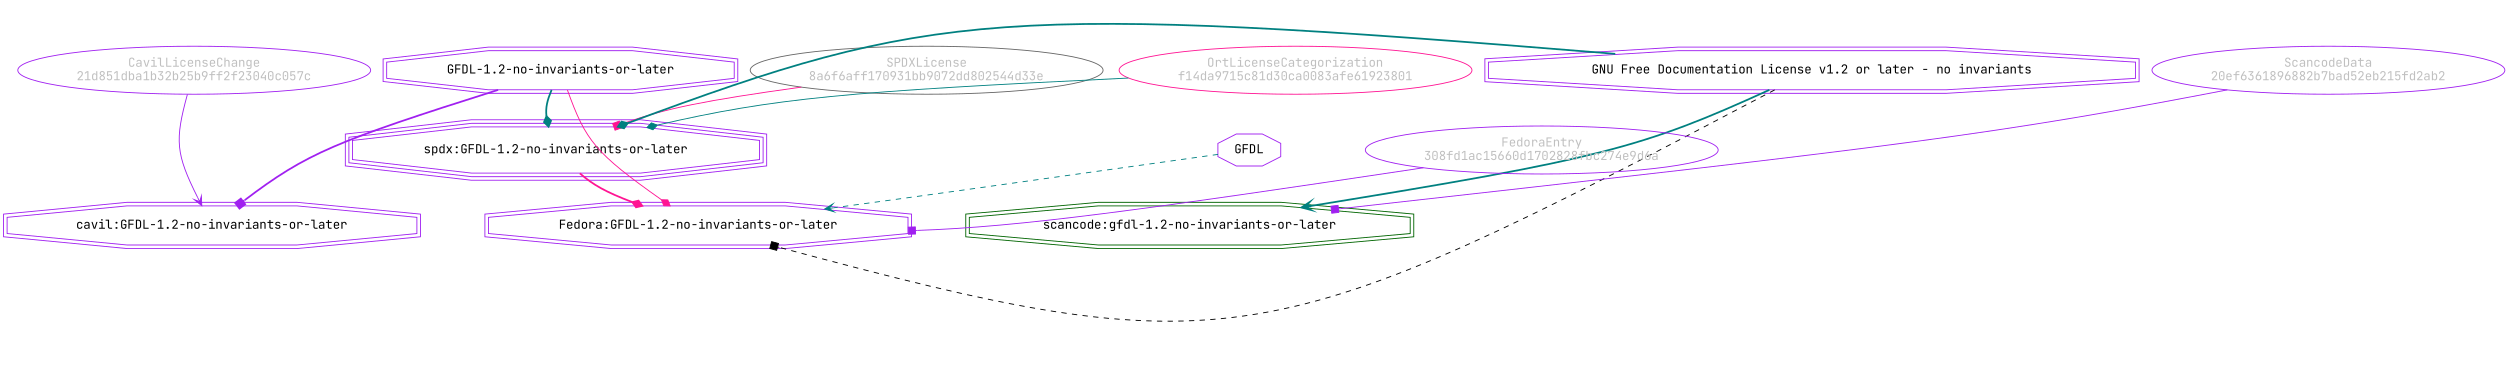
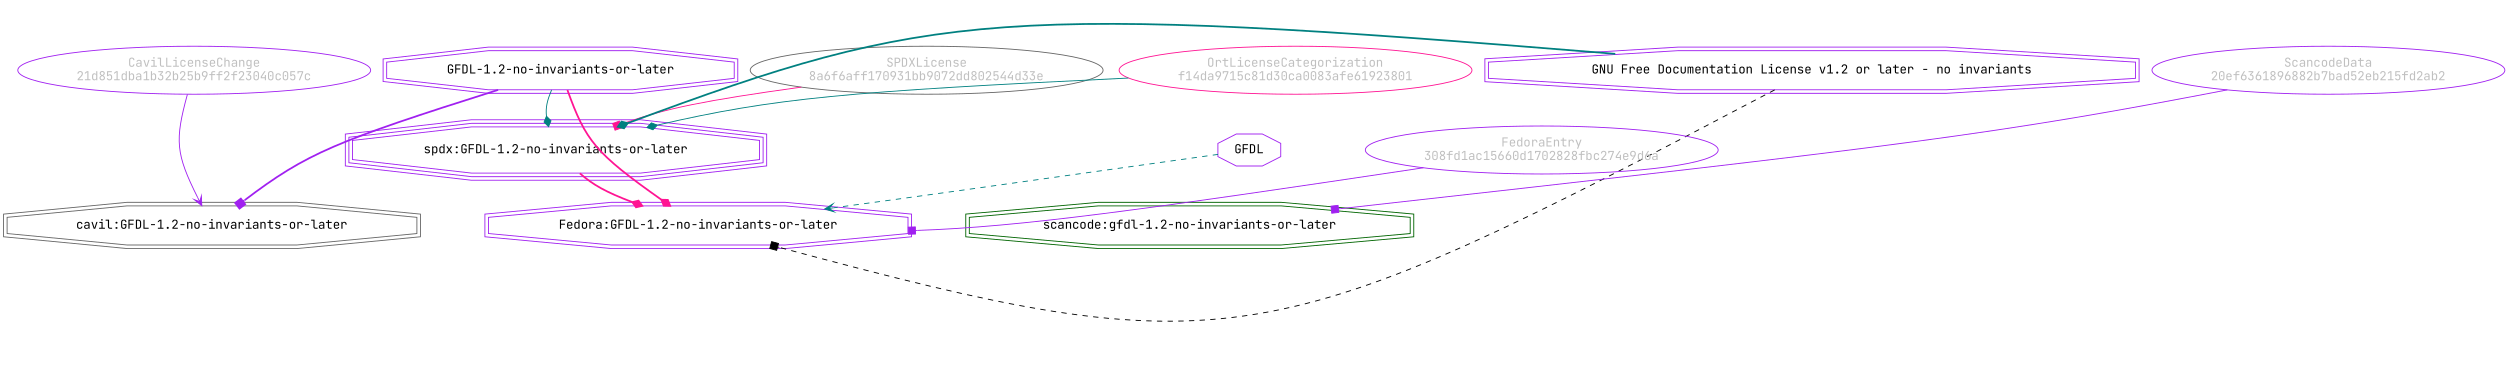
edge "GFDL-1.2-no-invariants-or-later" -> "spdx:GFDL-1.2-no-invariants-or-later": style bold -> solid
edge "GFDL-1.2-no-invariants-or-later" -> "Fedora:GFDL-1.2-no-invariants-or-later": style solid -> bold
edge "GNU Free Documentation License v1.2 or later - no invariants" -> "scancode:gfdl-1.2-no-invariants-or-later": removed
node "cavil:GFDL-1.2-no-invariants-or-later": color purple -> gray40
